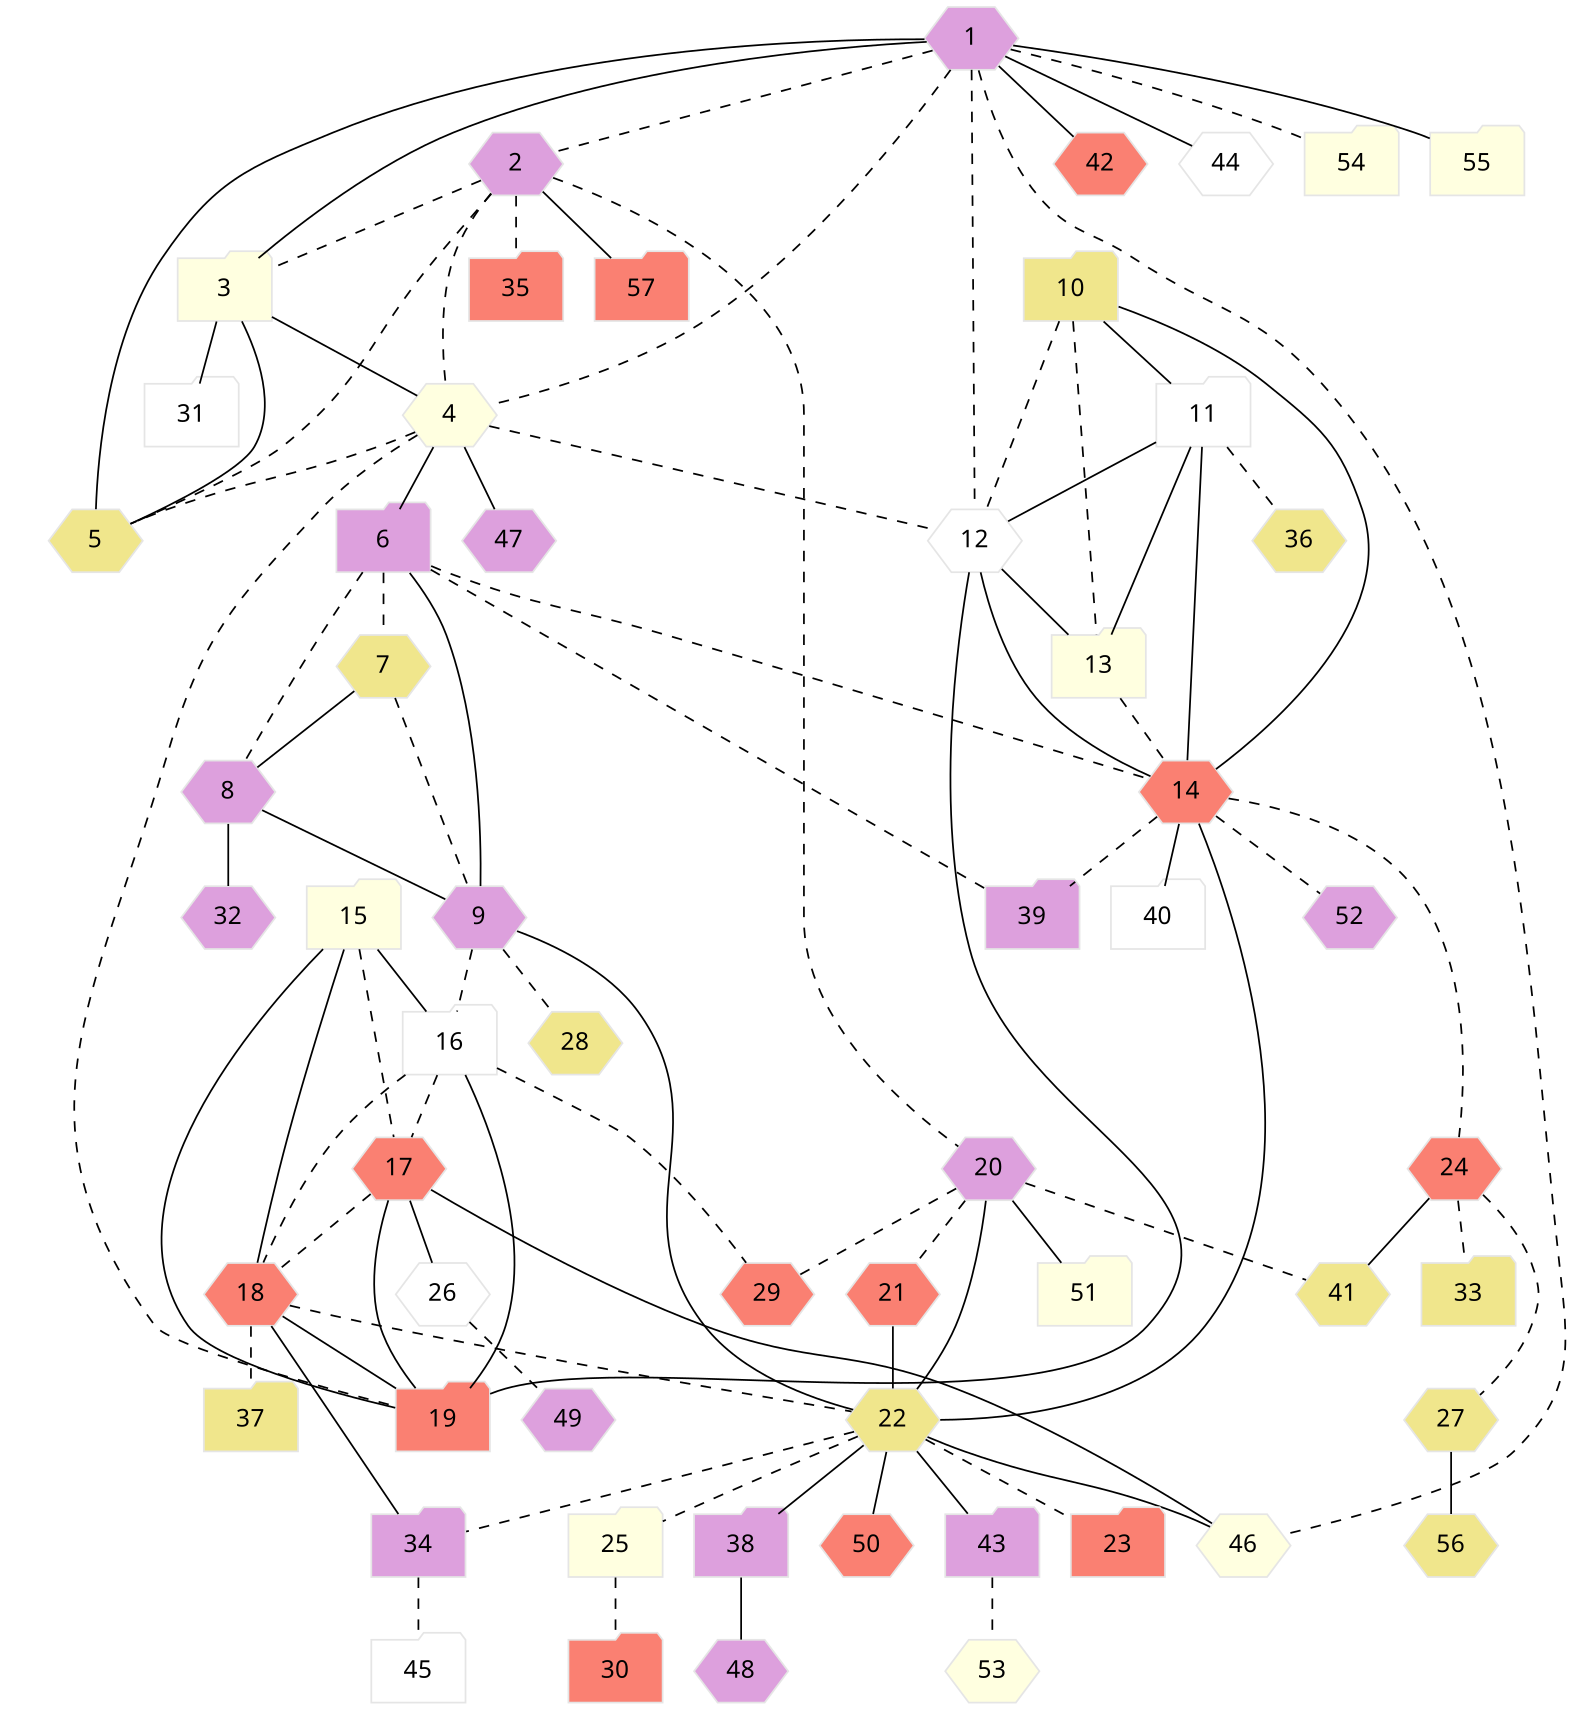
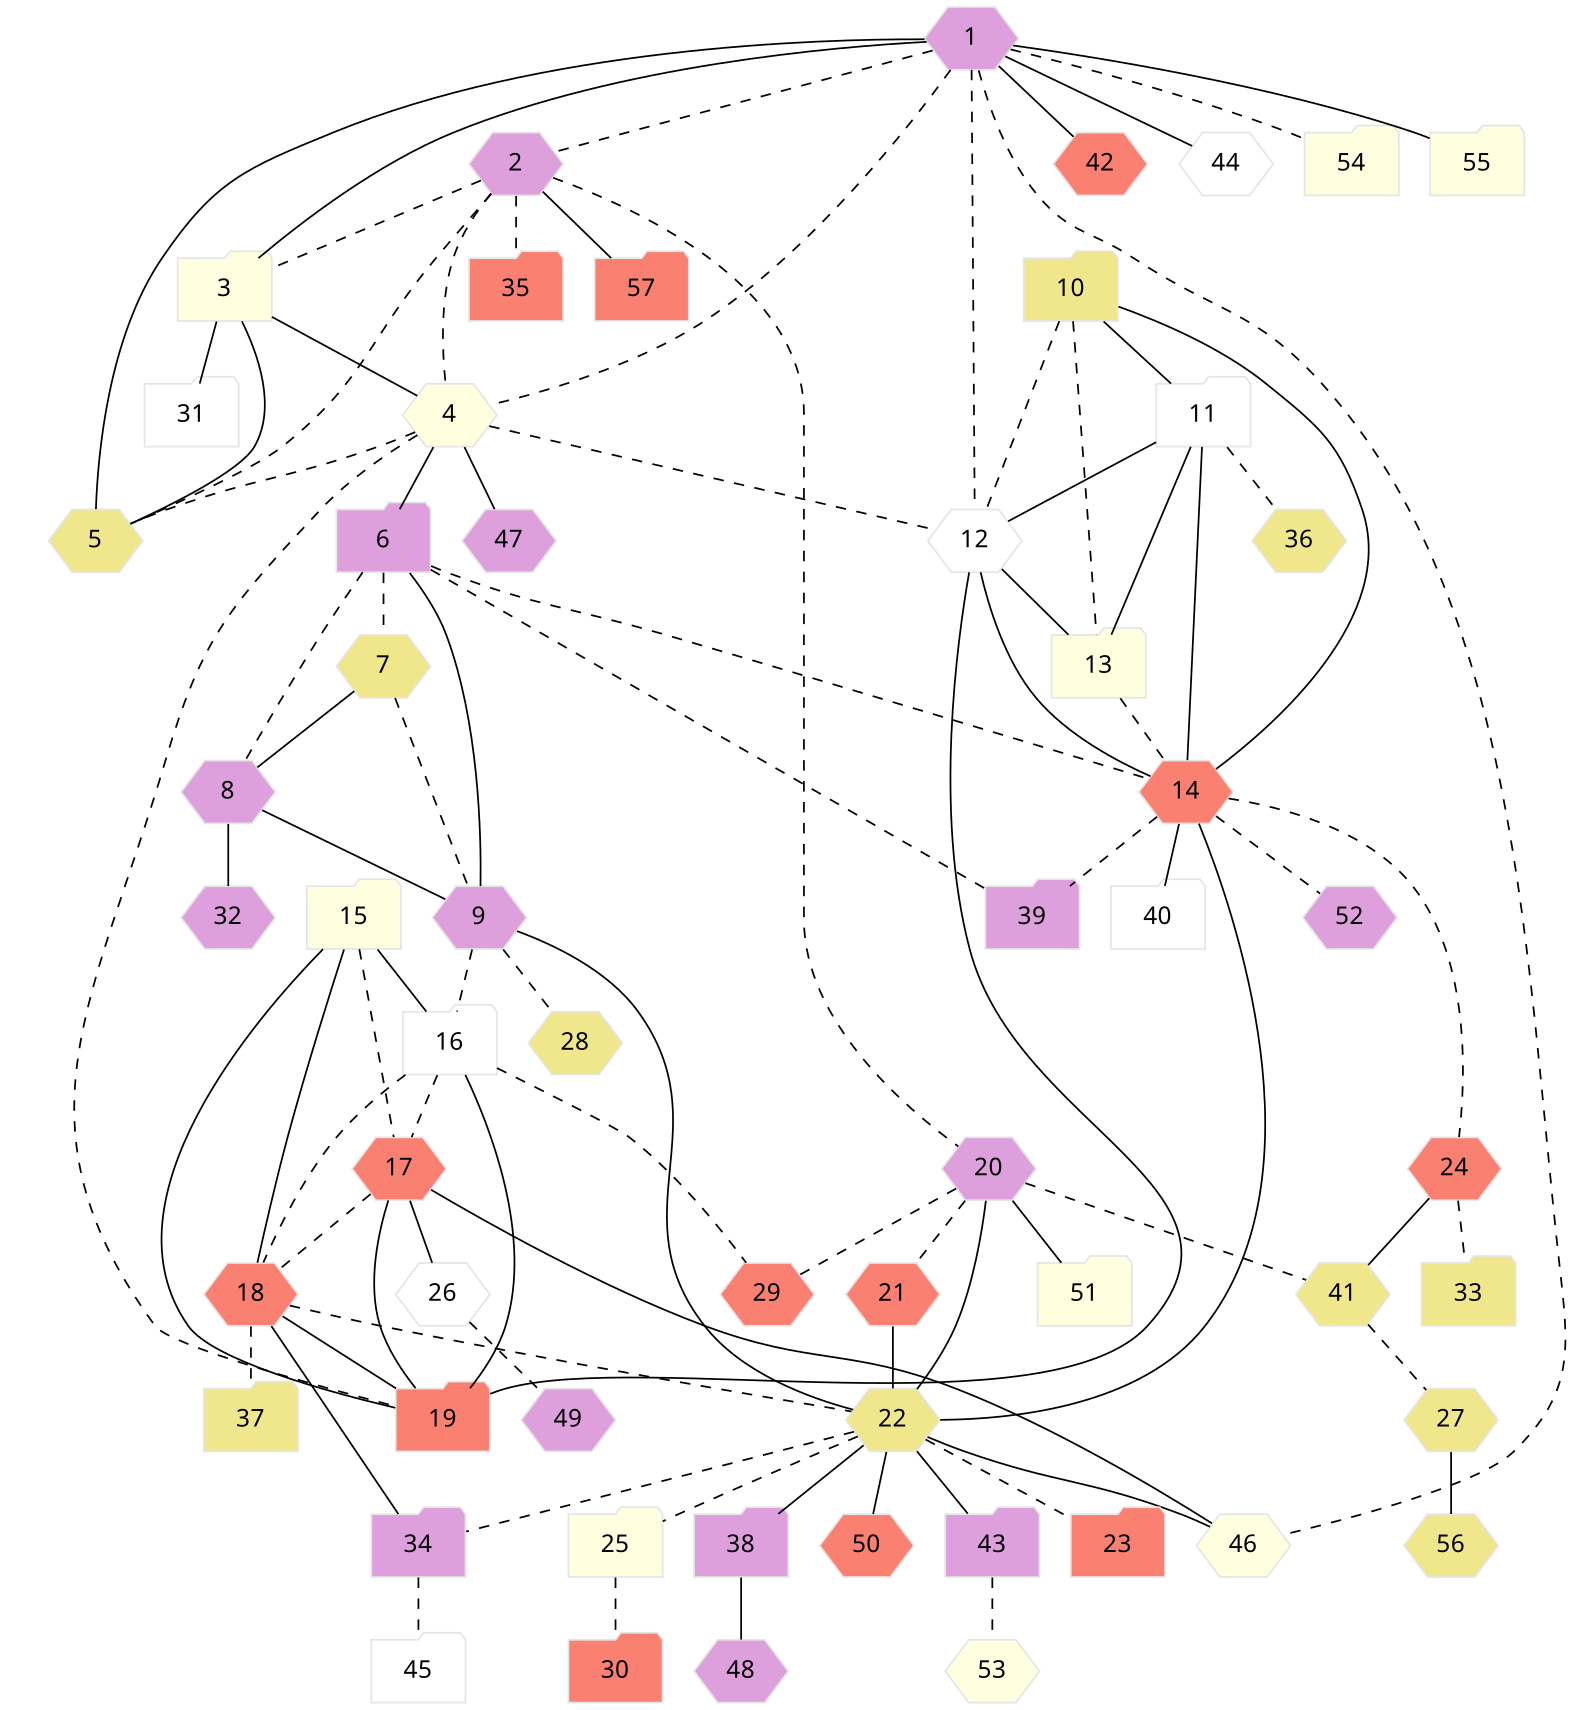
edge "24" -- "27": now "41" -- "27"
